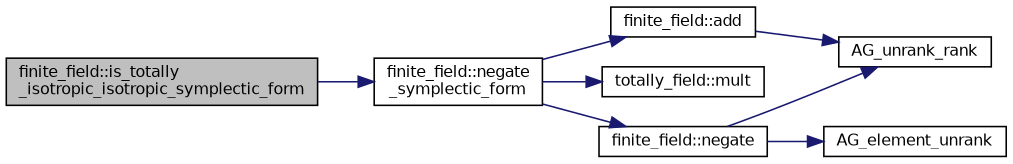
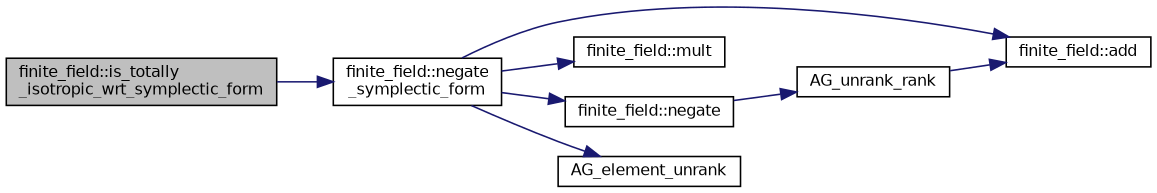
edge "finite_field::add" -> "AG_unrank_rank": reversed
node "finite_field::is_totally _isotropic_isotropic_symplectic_form": label "finite_field::is_totally _isotropic_isotropic_symplectic_form" -> "finite_field::is_totally _isotropic_wrt_symplectic_form"
node "totally_field::mult": label "totally_field::mult" -> "finite_field::mult"
edge "finite_field::negate" -> "AG_element_unrank": now "finite_field::negate _symplectic_form" -> "AG_element_unrank"
